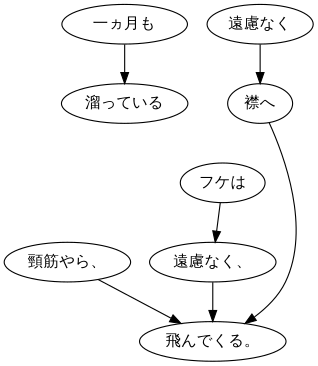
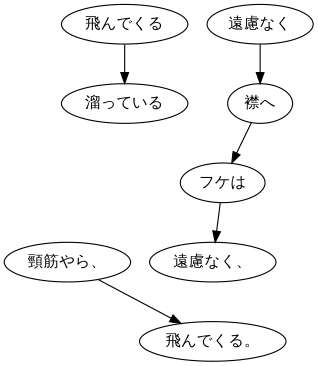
node "一ヵ月も": label "一ヵ月も" -> "飛んでくる"
edge "襟へ" -> "飛んでくる。": now "襟へ" -> "フケは"
edge "遠慮なく、" -> "飛んでくる。": removed
